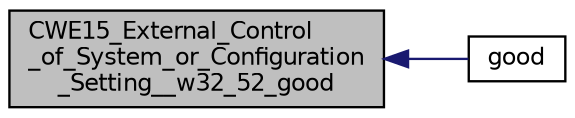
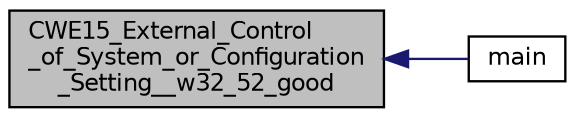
node "good": label "good" -> "main"
